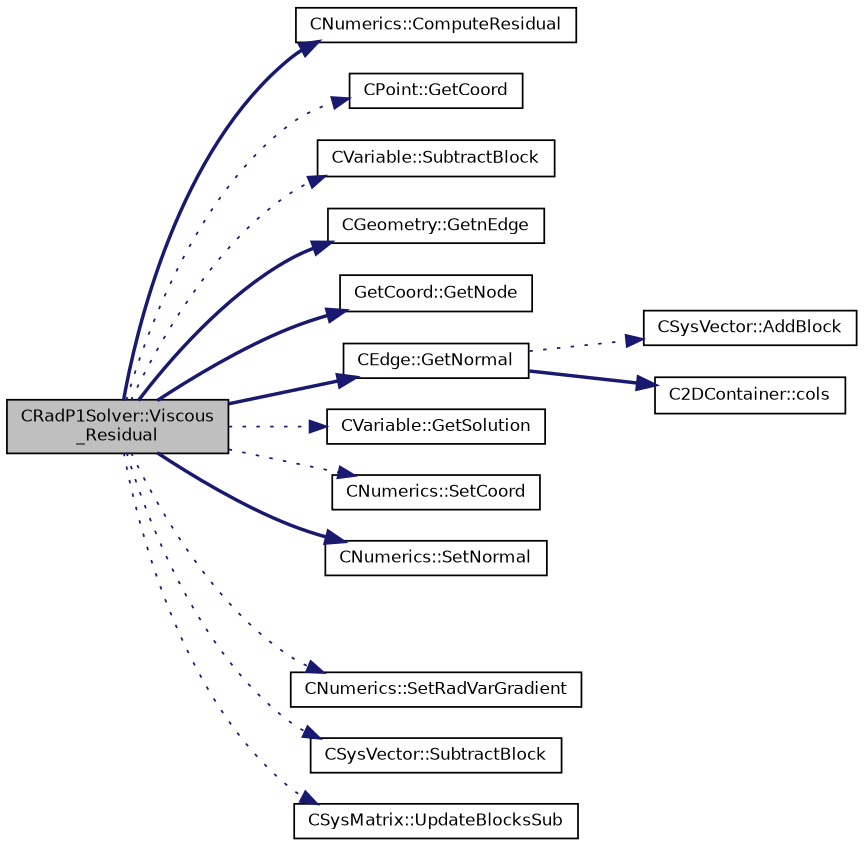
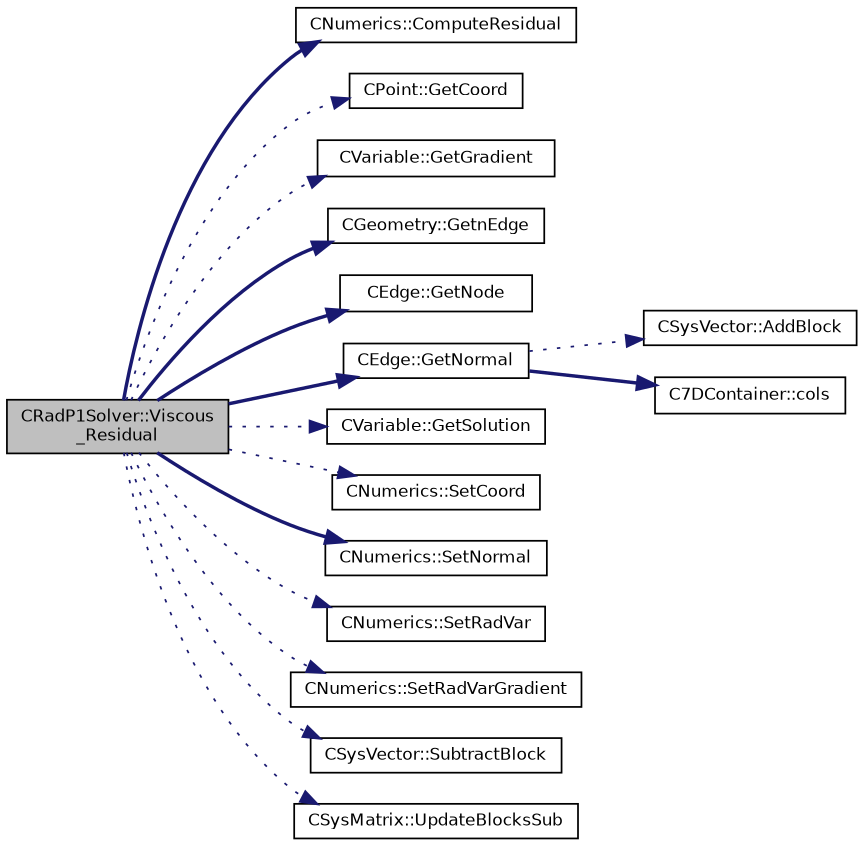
node "CVariable::SubtractBlock": label "CVariable::SubtractBlock" -> "CVariable::GetGradient"
node "GetCoord::GetNode": label "GetCoord::GetNode" -> "CEdge::GetNode"
node "C2DContainer::cols": label "C2DContainer::cols" -> "C7DContainer::cols"
node "CNumerics::SetRadVar": added
